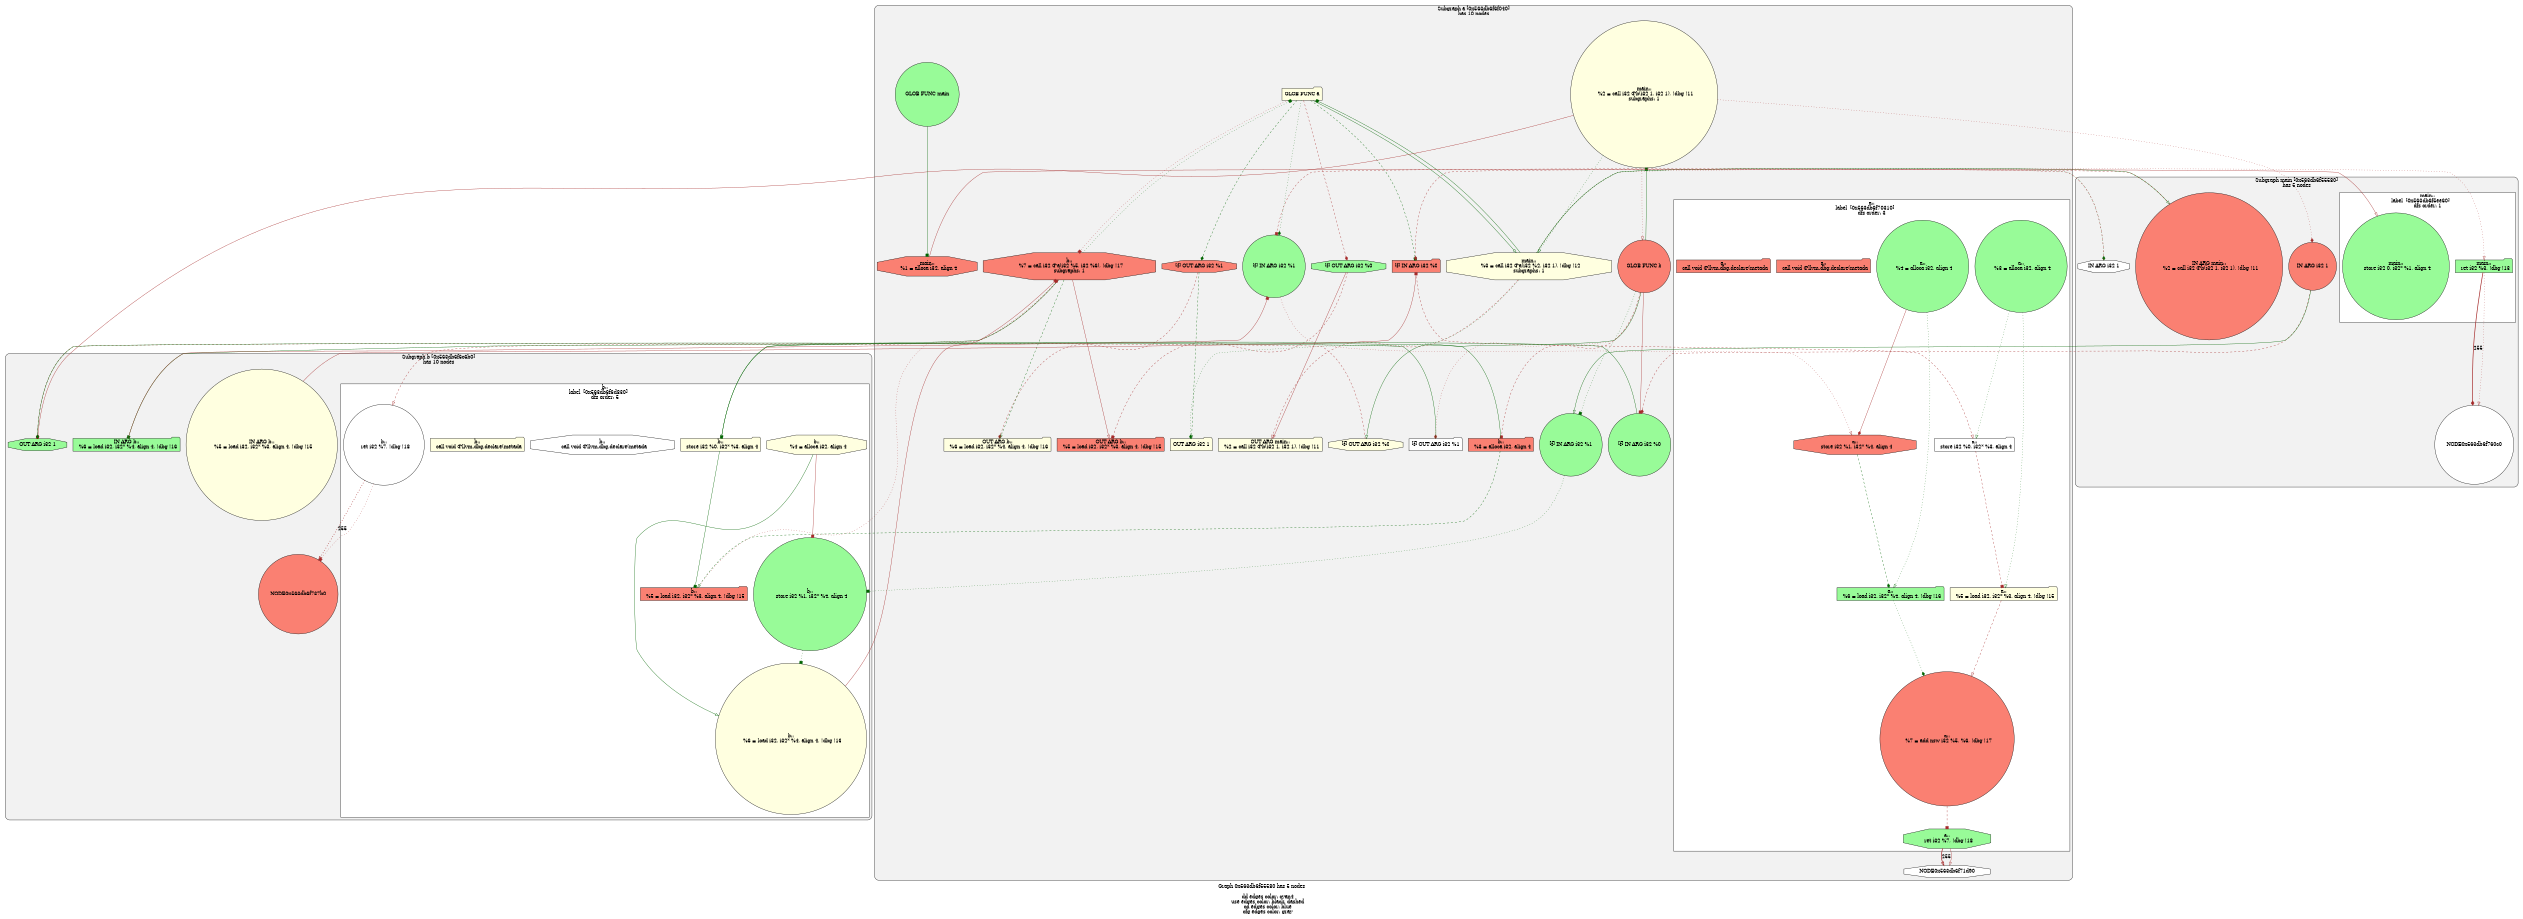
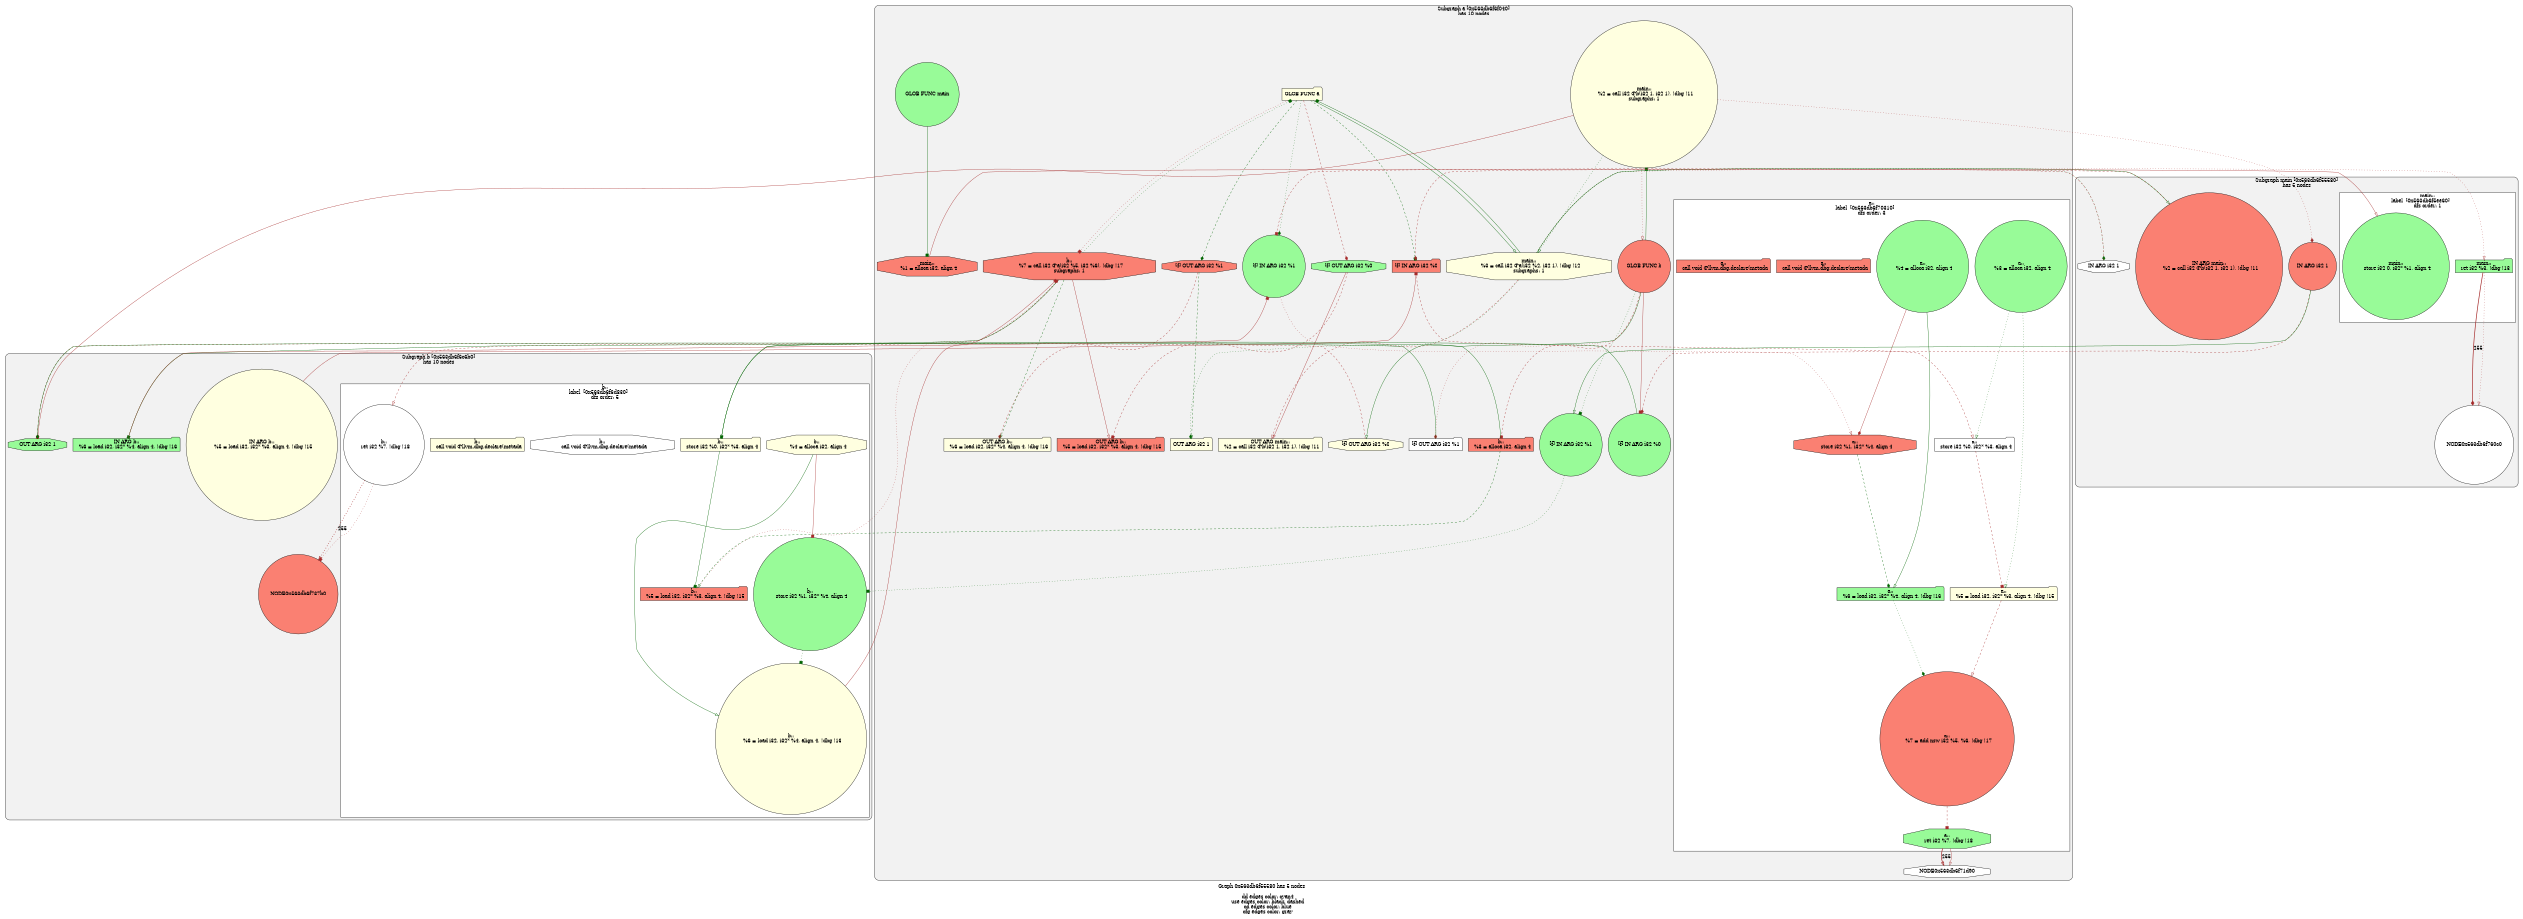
edge "a:: %4 = alloca i32, align 4" -> "a:: %6 = load i32, i32* %4, align 4, !dbg !16": style dotted -> solid
